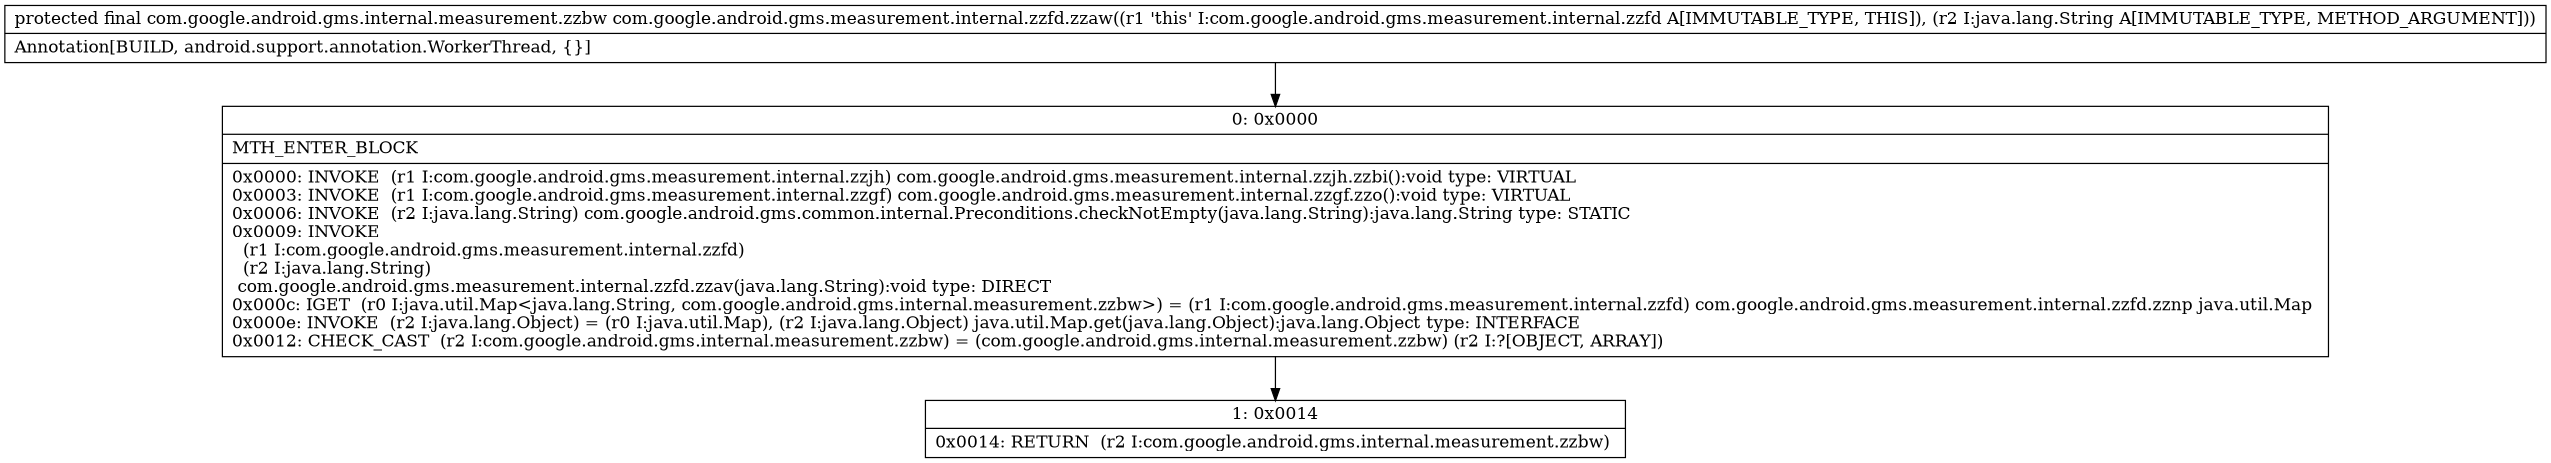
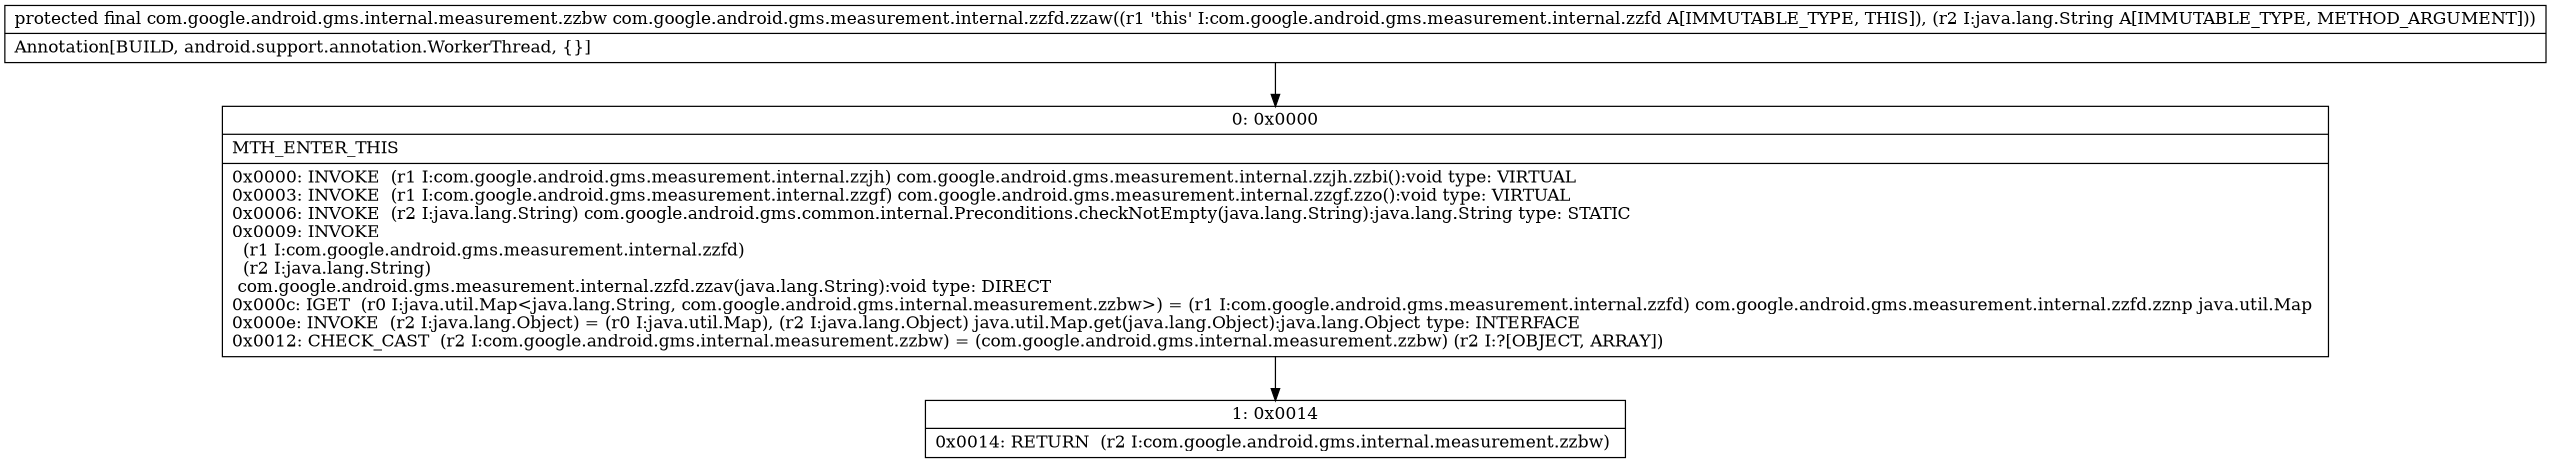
node "0: 0x0000": text "MTH_ENTER_BLOCK" -> "MTH_ENTER_THIS"
